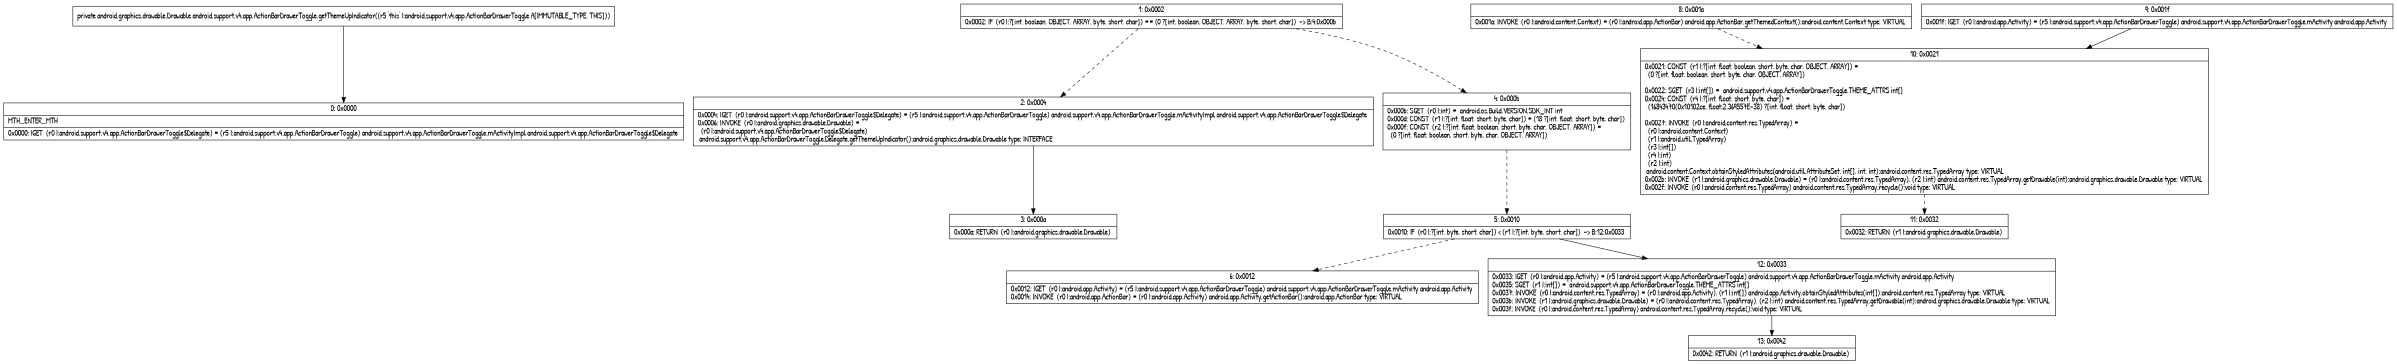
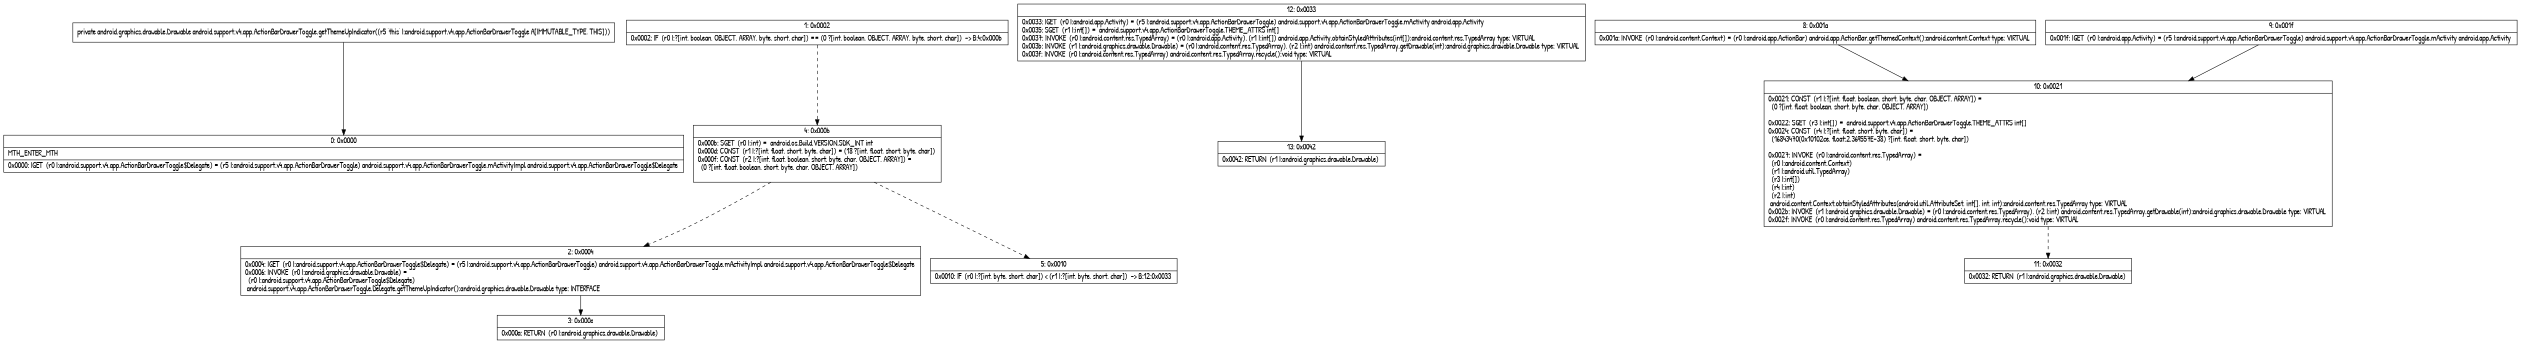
edge "8: 0x001a" -> "10: 0x0021": style dashed -> solid
edge "1: 0x0002" -> "2: 0x0004": now "4: 0x000b" -> "2: 0x0004"
edge "5: 0x0010" -> "12: 0x0033": removed
node "6: 0x0012": removed
